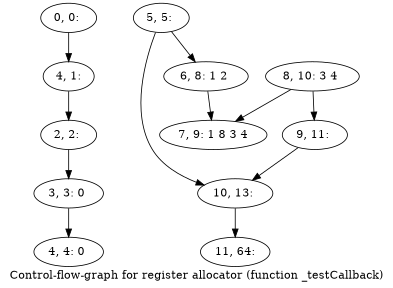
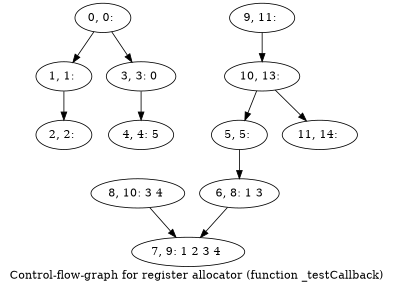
node "4, 1:": label "4, 1:" -> "1, 1:"
node "6, 8: 1 2": label "6, 8: 1 2" -> "6, 8: 1 3"
edge "8, 10: 3 4" -> "9, 11:": removed
edge "5, 5:" -> "10, 13:": reversed
node "7, 9: 1 8 3 4": label "7, 9: 1 8 3 4" -> "7, 9: 1 2 3 4"
edge "2, 2:" -> "3, 3: 0": now "0, 0:" -> "3, 3: 0"
node "4, 4: 0": label "4, 4: 0" -> "4, 4: 5"
node "11, 64:": label "11, 64:" -> "11, 14:"
